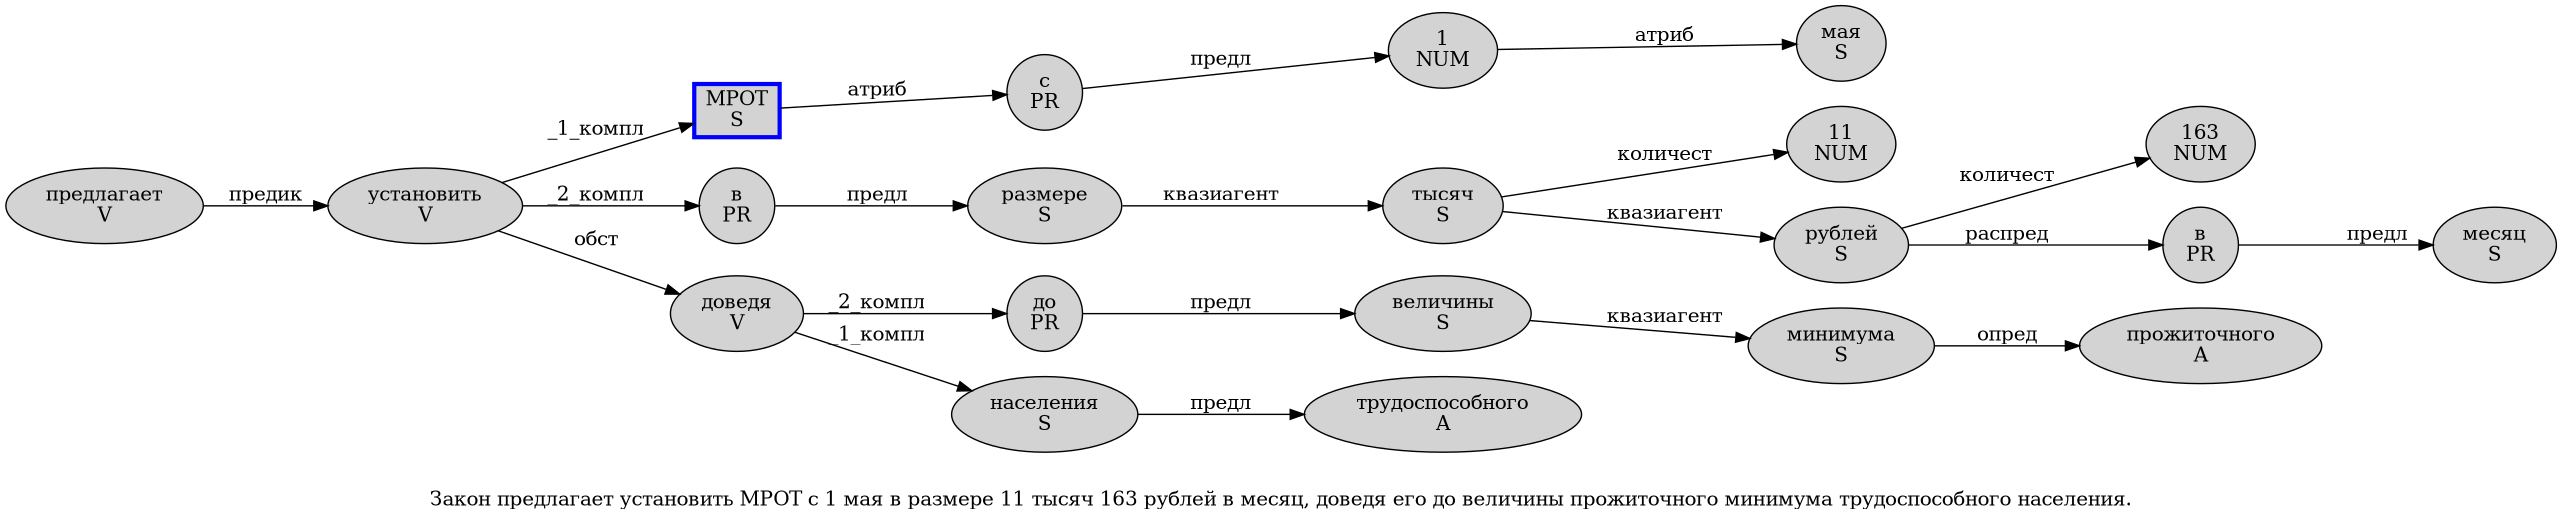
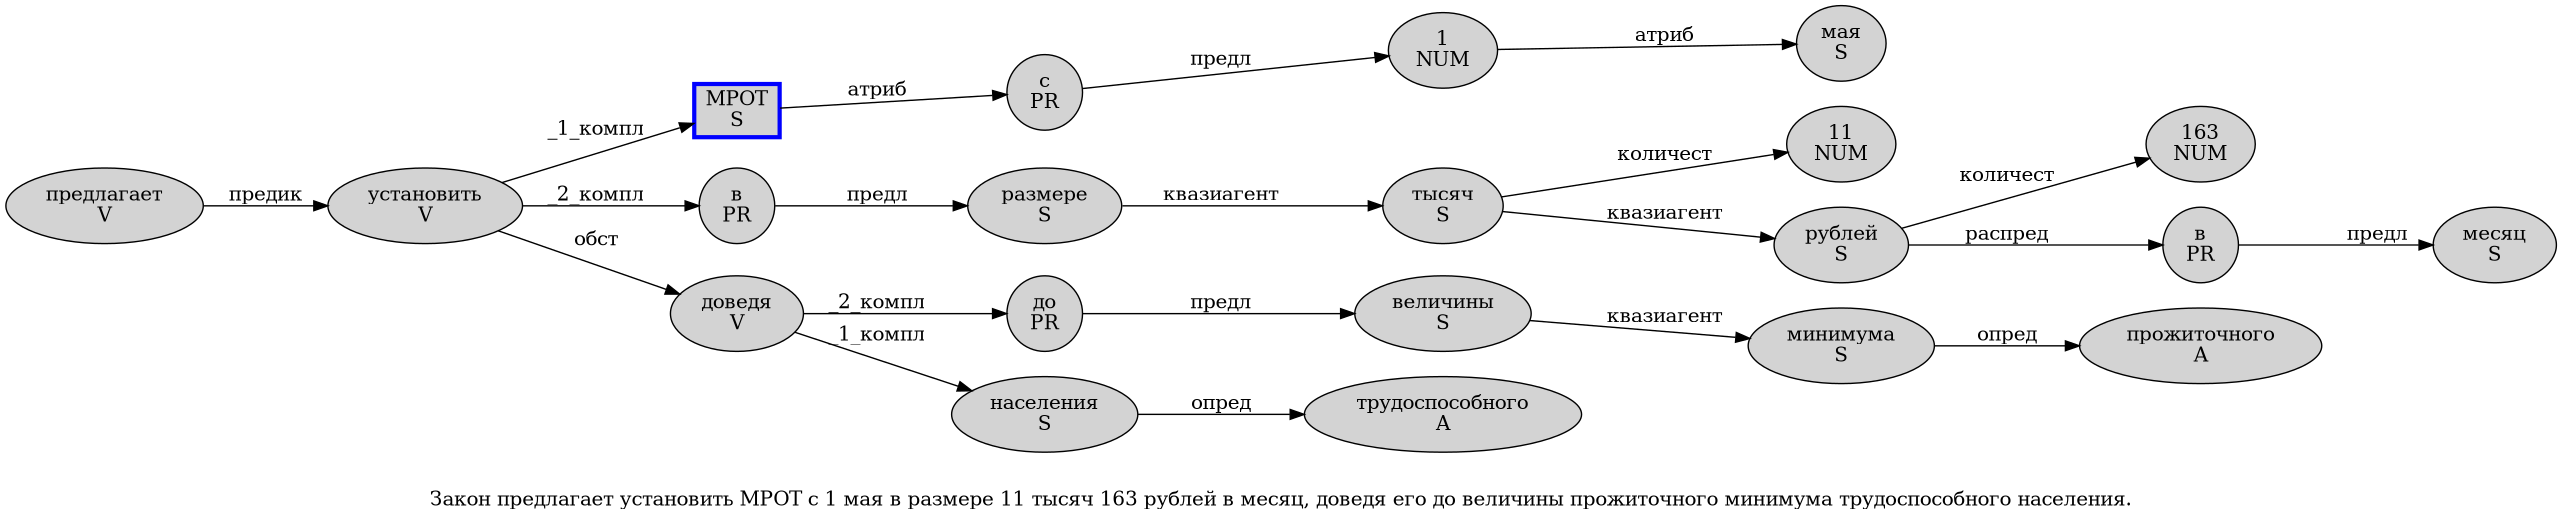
edge "населения S" -> "трудоспособного A": label "предл" -> "опред"
